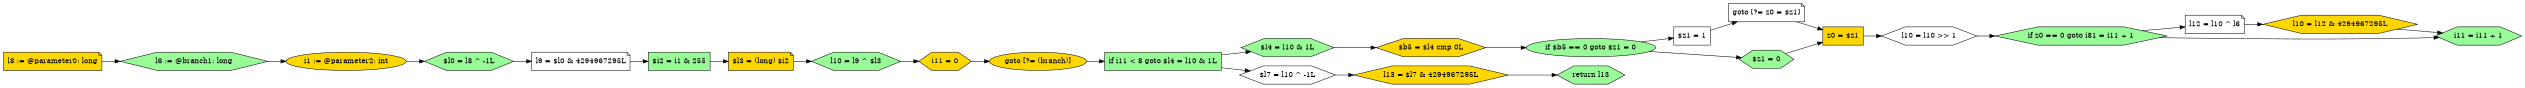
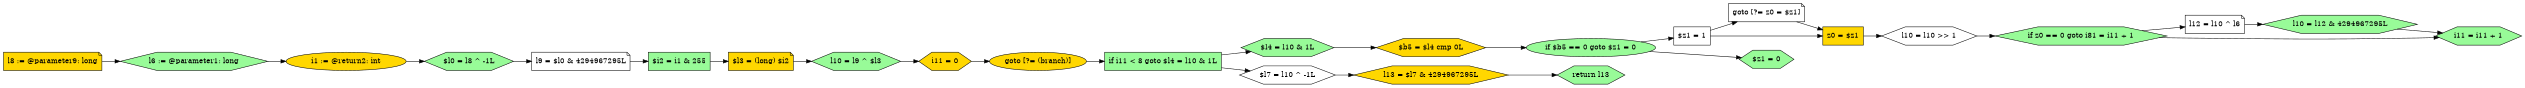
node "l10 = l12 & 4294967295L": fillcolor gold -> palegreen
edge "$z1 = 0" -> "z0 = $z1": now "$z1 = 1" -> "z0 = $z1"
node "l8 := @parameter0: long": label "l8 := @parameter0: long" -> "l8 := @parameter9: long"
node "l6 := @branch1: long": label "l6 := @branch1: long" -> "l6 := @parameter1: long"
node "i1 := @parameter2: int": label "i1 := @parameter2: int" -> "i1 := @return2: int"
